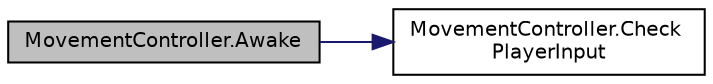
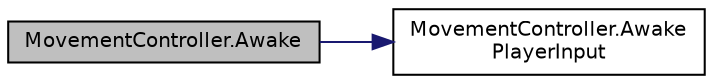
node "MovementController.Check PlayerInput": label "MovementController.Check PlayerInput" -> "MovementController.Awake PlayerInput"
